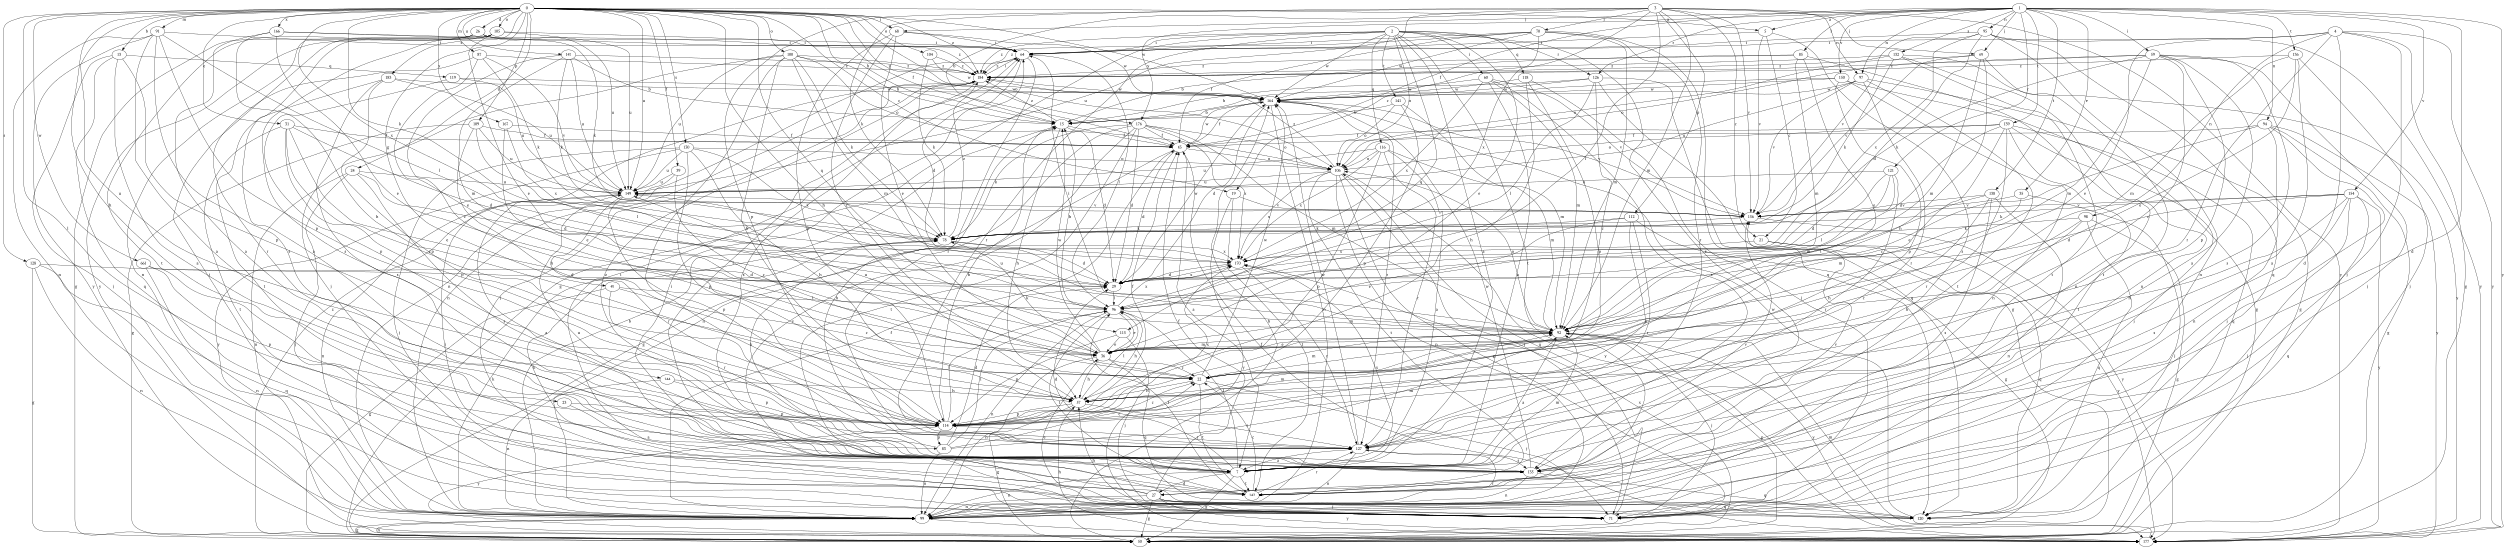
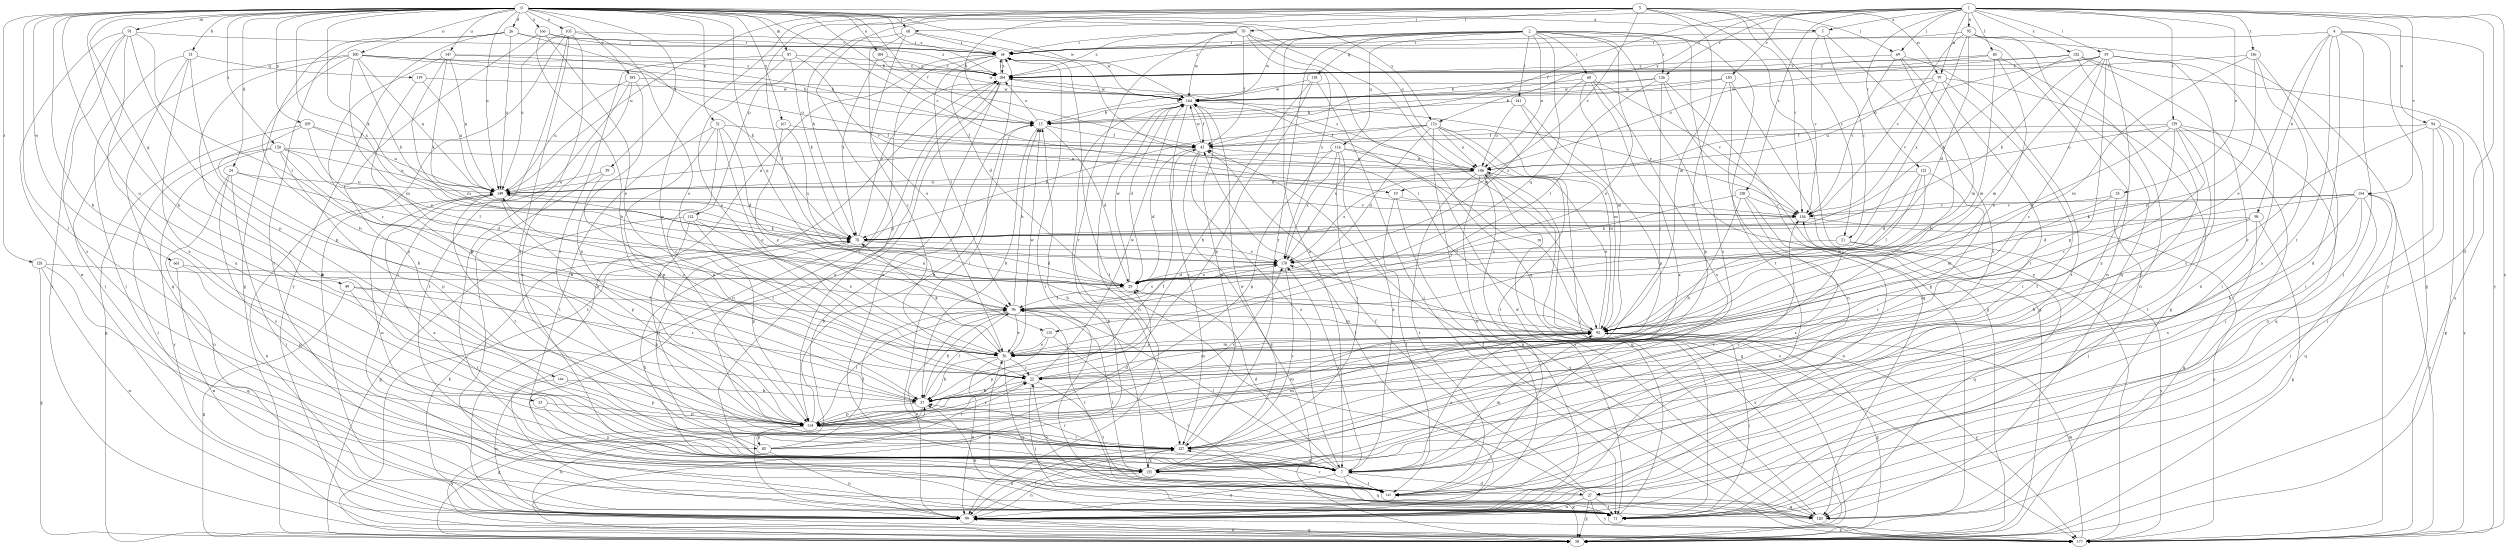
edge "176" -> "71": label "v" -> "j"
node "23": label "23" -> "53"
edge "57" -> "127": reversed
